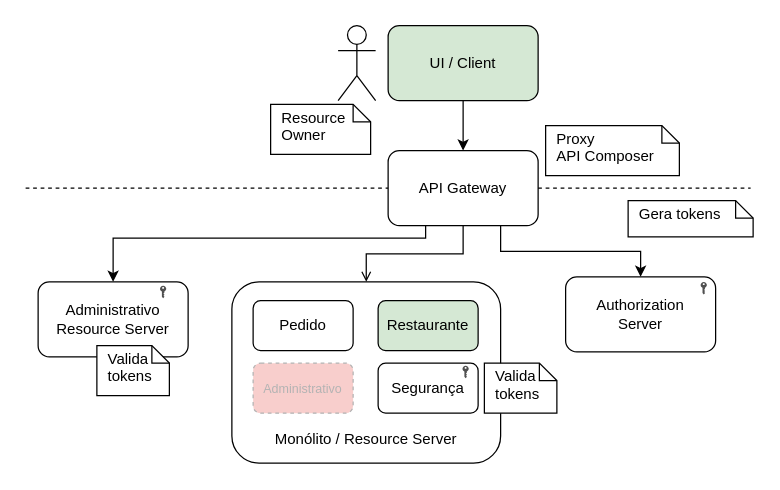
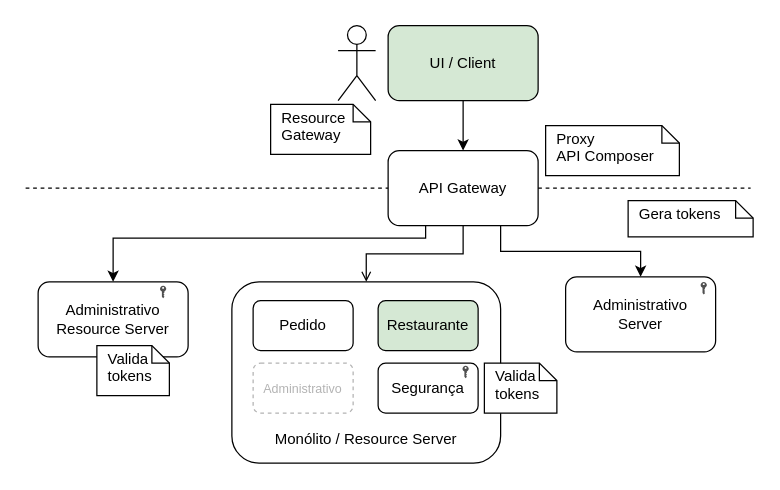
node "Resource Owner": label "Resource Owner" -> "Resource Gateway"
node "Authorization Server": label "Authorization Server" -> "Administrativo Server"
node "Administrativo": fillcolor #f8cecc -> #ffffff
